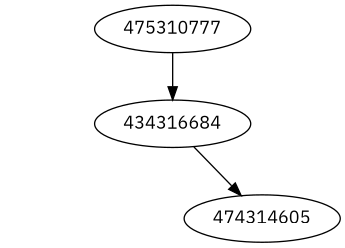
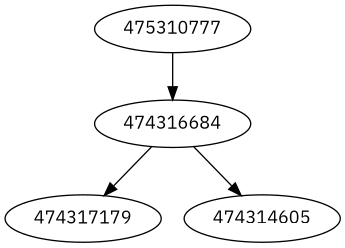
node "434316684": label "434316684" -> "474316684"
node "474317179": added
